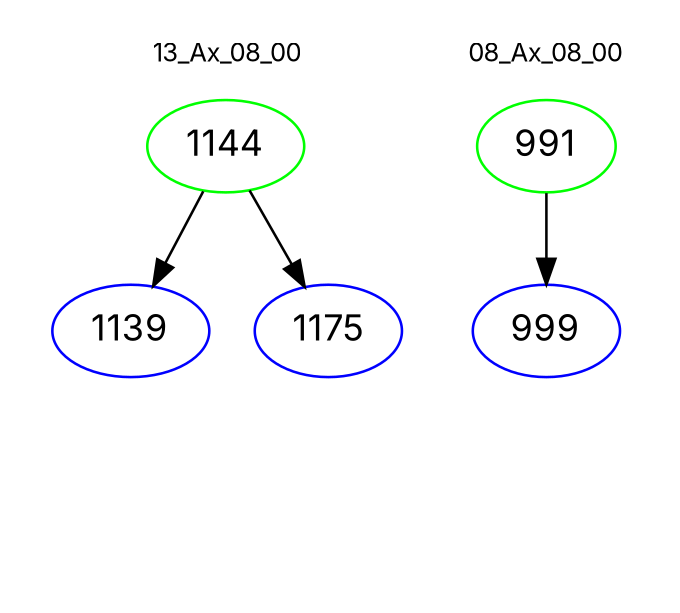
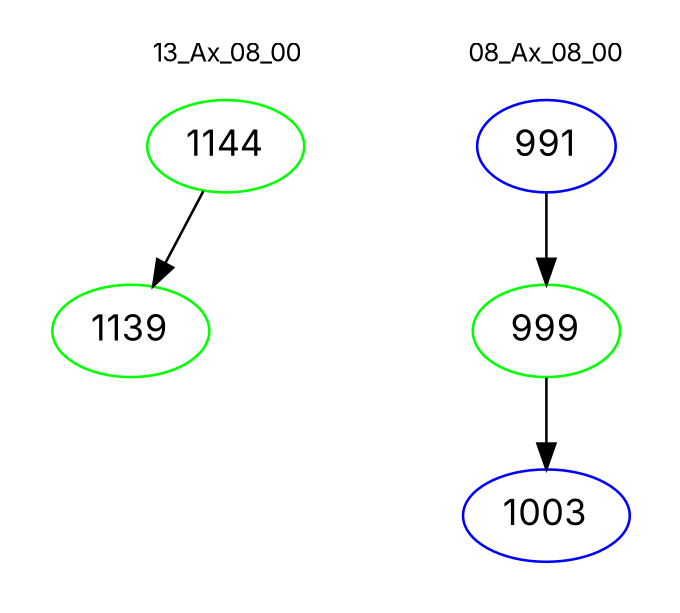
node "991": color green -> blue
node "1139": color blue -> green
node "1175": removed
node "999": color blue -> green
node "1003": added
